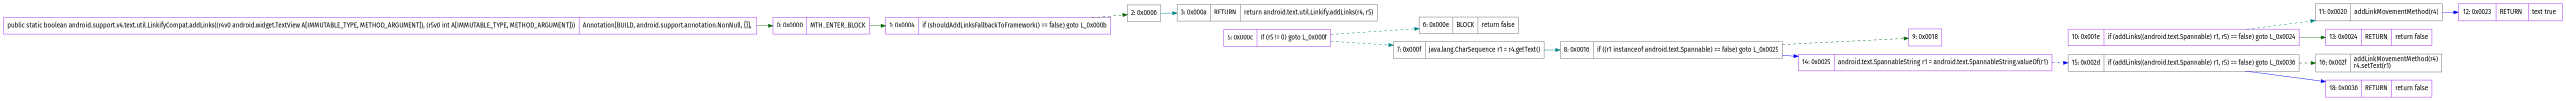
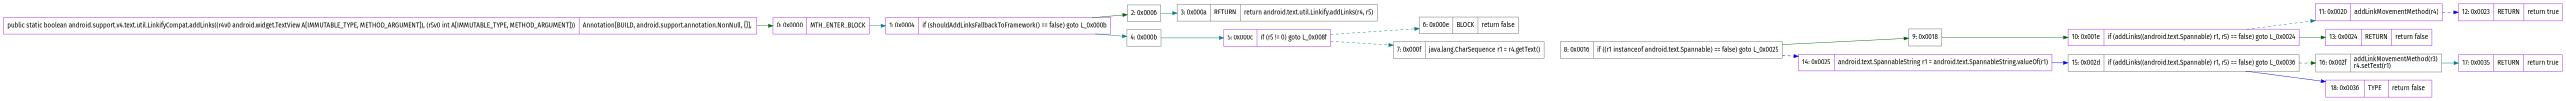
node "11: 0x0020": color gray40 -> purple
edge "11: 0x0020" -> "12: 0x0023": style solid -> dashed
node "12: 0x0023": text "text true" -> "return true"
edge "1: 0x0004" -> "2: 0x0006": style dashed -> solid
edge "0: 0x0000" -> "1: 0x0004": color darkgreen -> teal
node "9: 0x0018": color purple -> gray40
edge "9: 0x0018" -> "10: 0x001e": added
node "4: 0x000b": added
node "5: 0x000c": text "if (r5 != 0) goto L_0x000f" -> "if (r5 != 0) goto L_0x008f"
edge "8: 0x0016" -> "9: 0x0018": style dashed -> solid
edge "7: 0x000f" -> "8: 0x0016": removed
edge "8: 0x0016" -> "14: 0x0025": style solid -> dashed
node "16: 0x002f": text "addLinkMovementMethod(r4)" -> "addLinkMovementMethod(r3)"
edge "14: 0x0025" -> "15: 0x002d": style dashed -> solid
node "17: 0x0035": added
node "18: 0x0036": text "RETURN" -> "TYPE"
